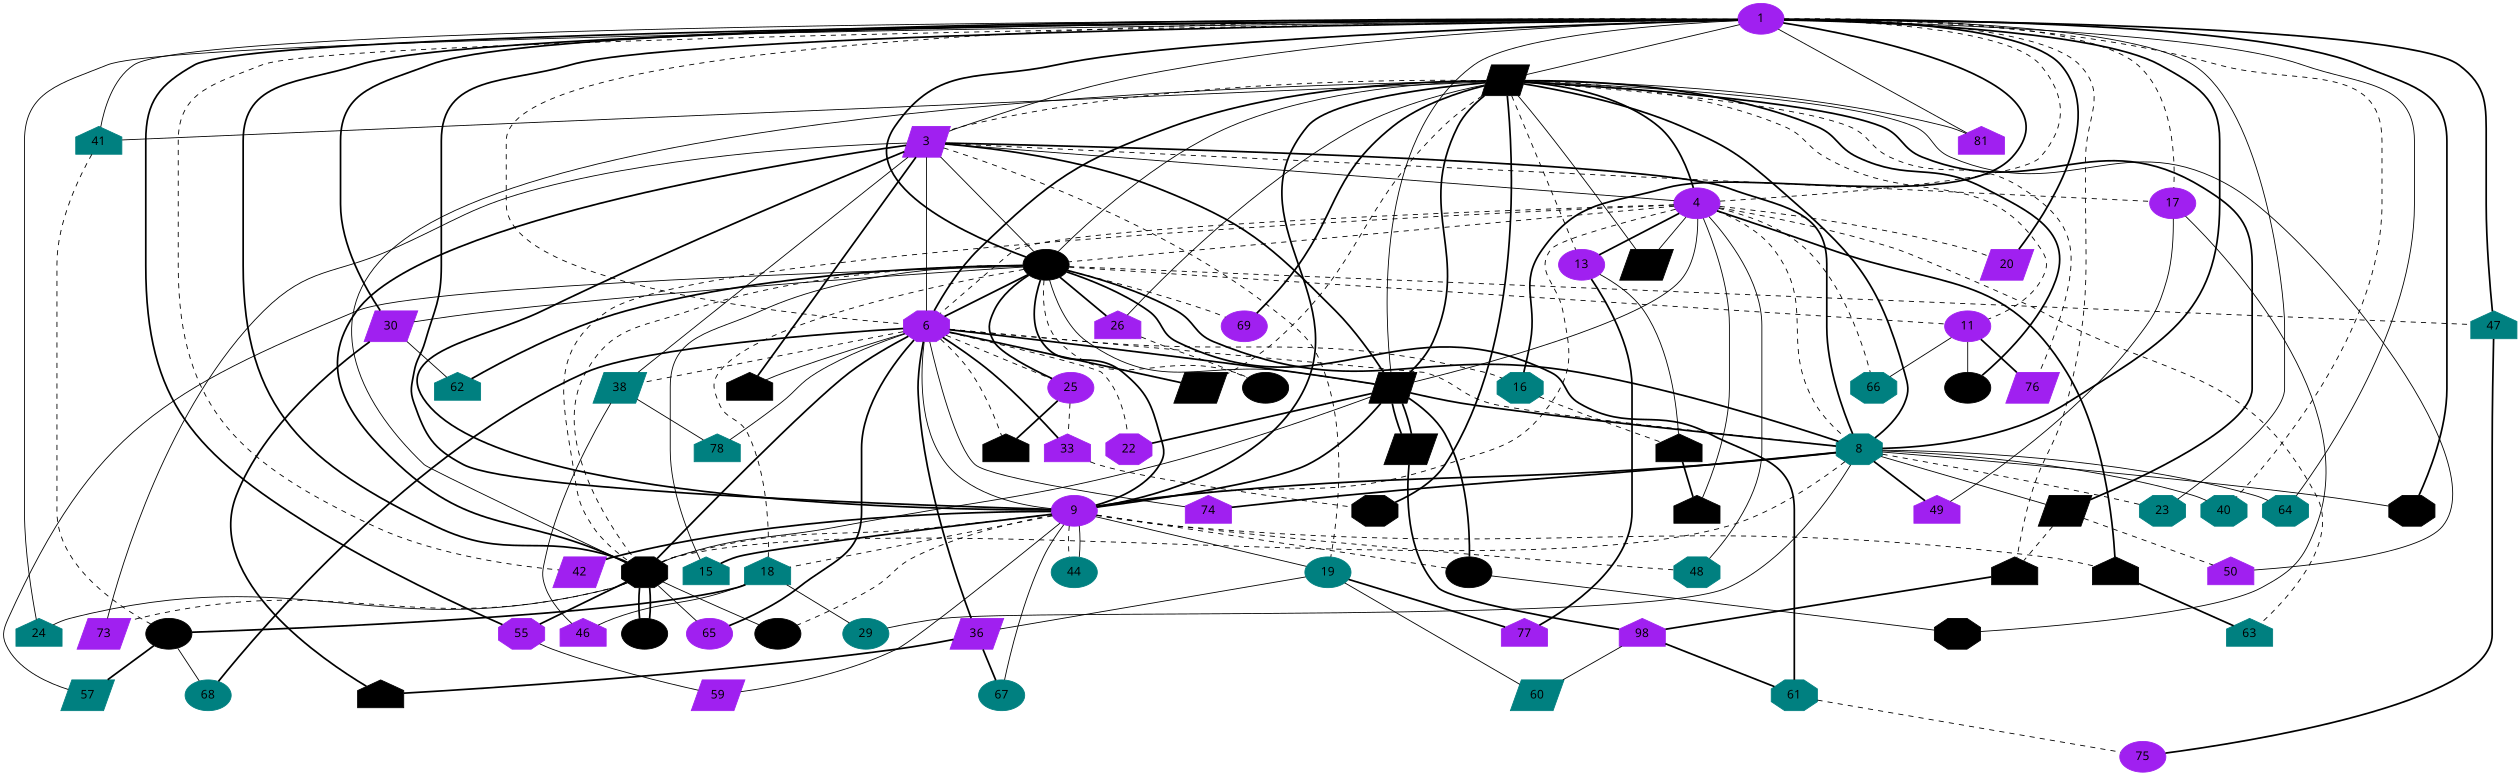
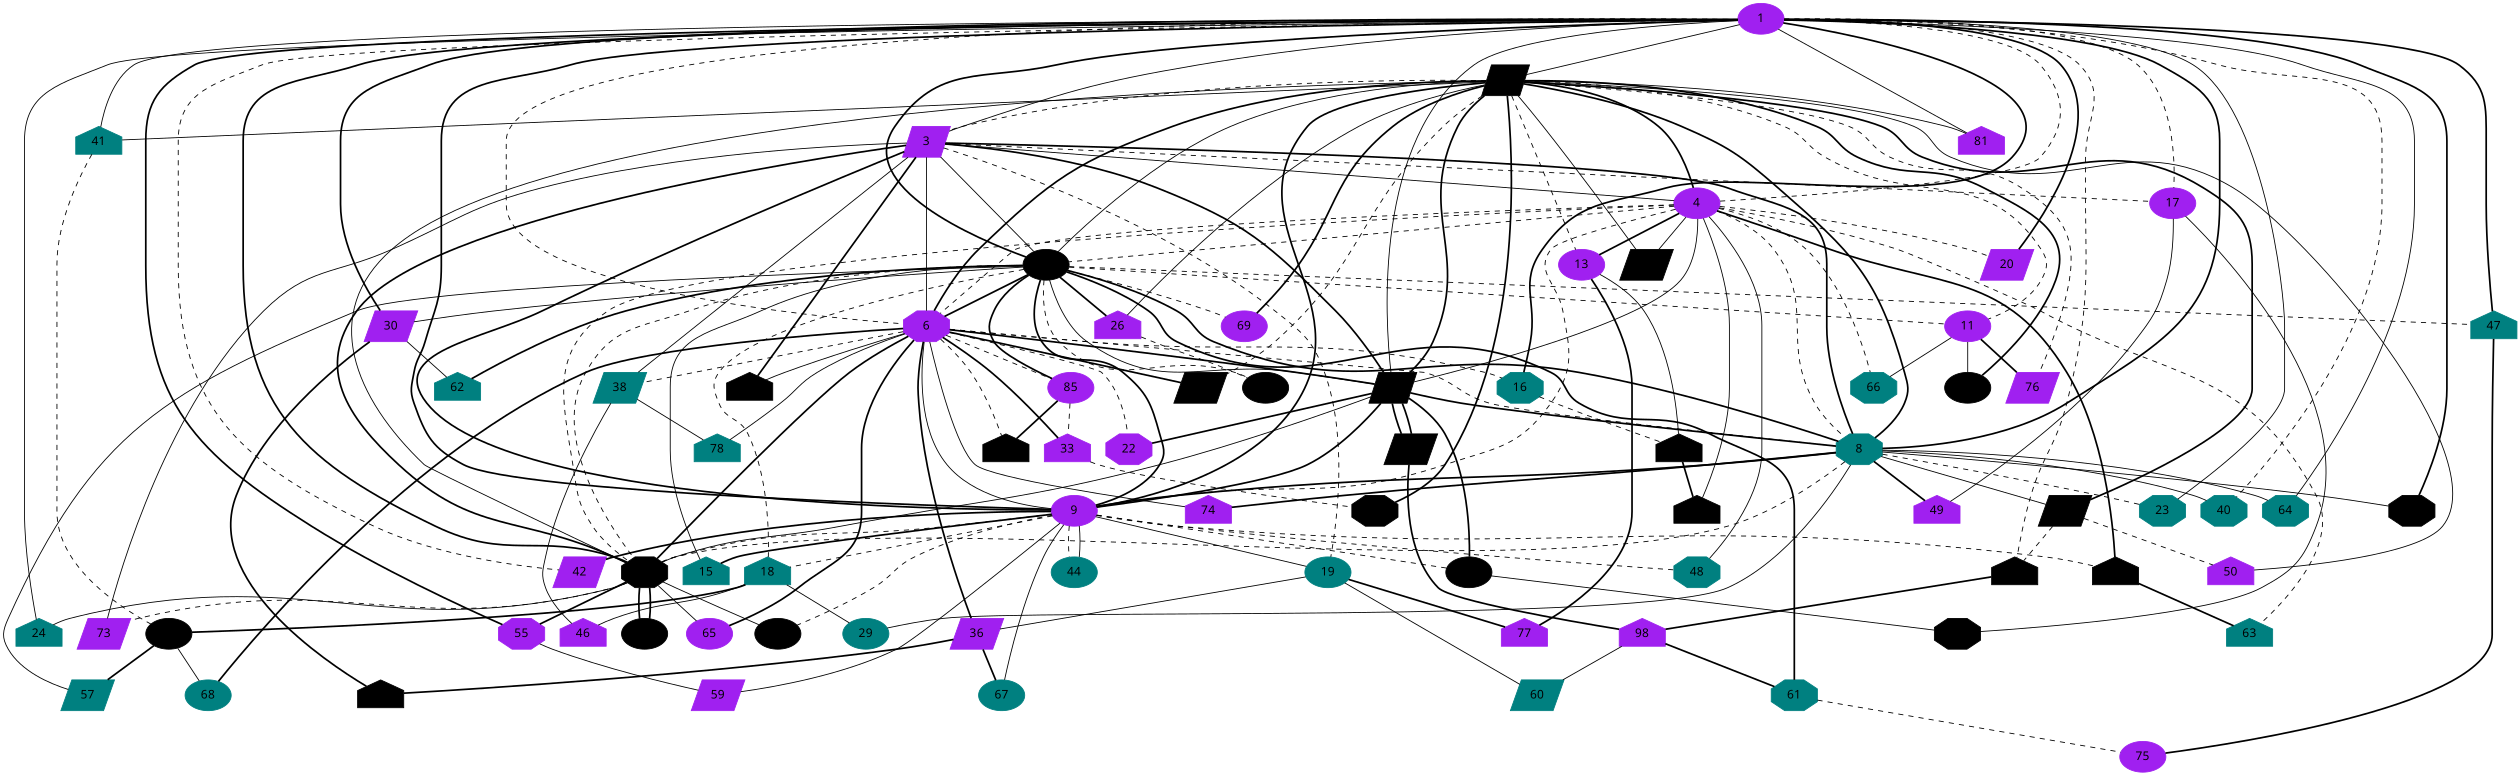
node "25": label "25" -> "85"
